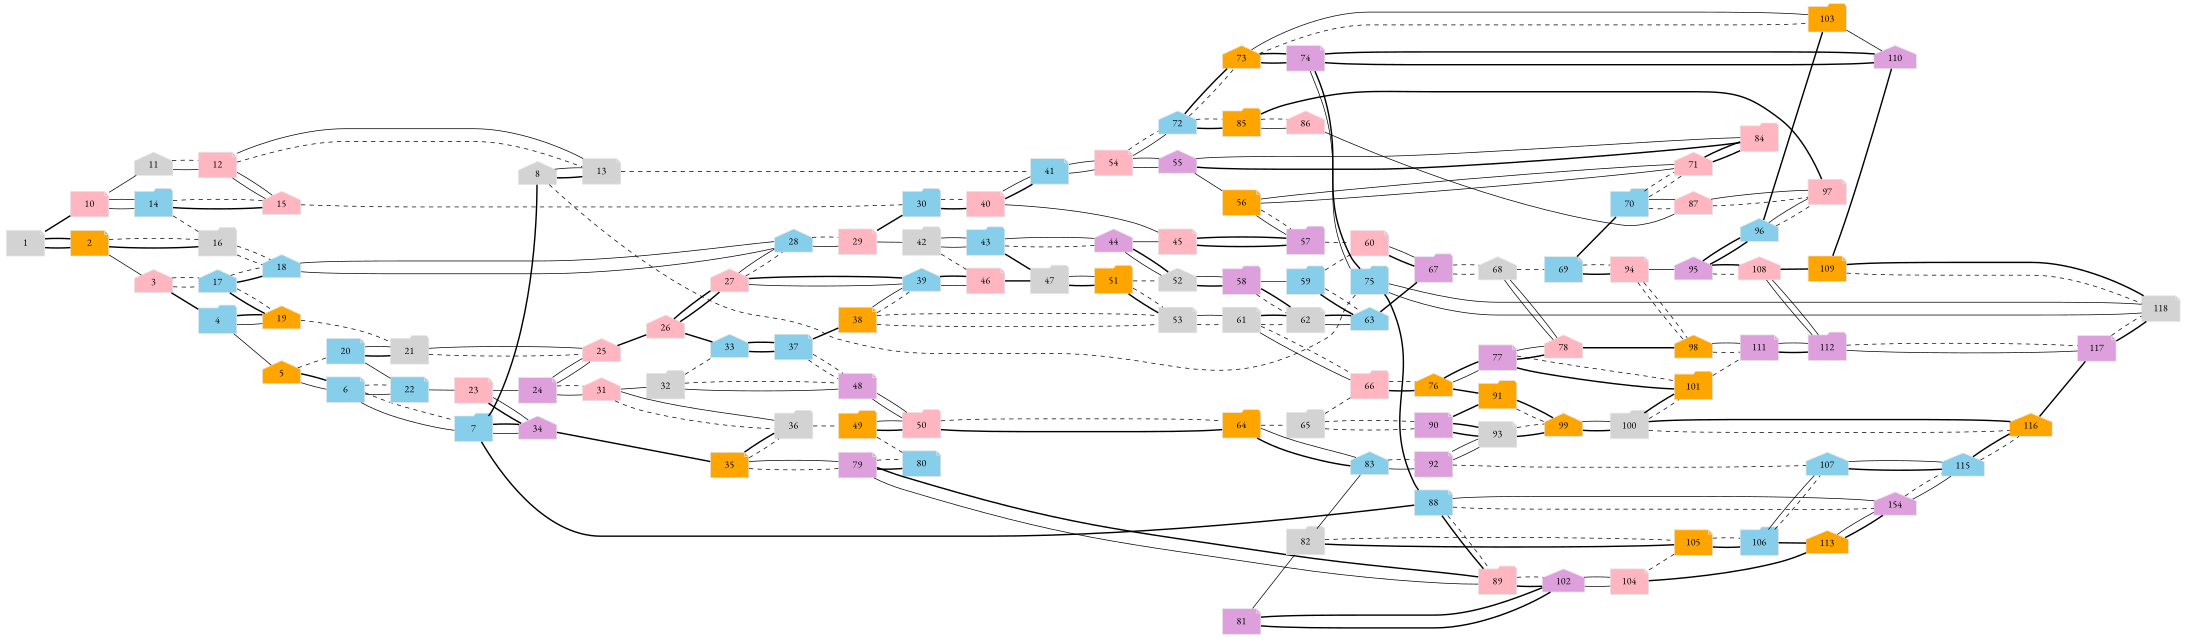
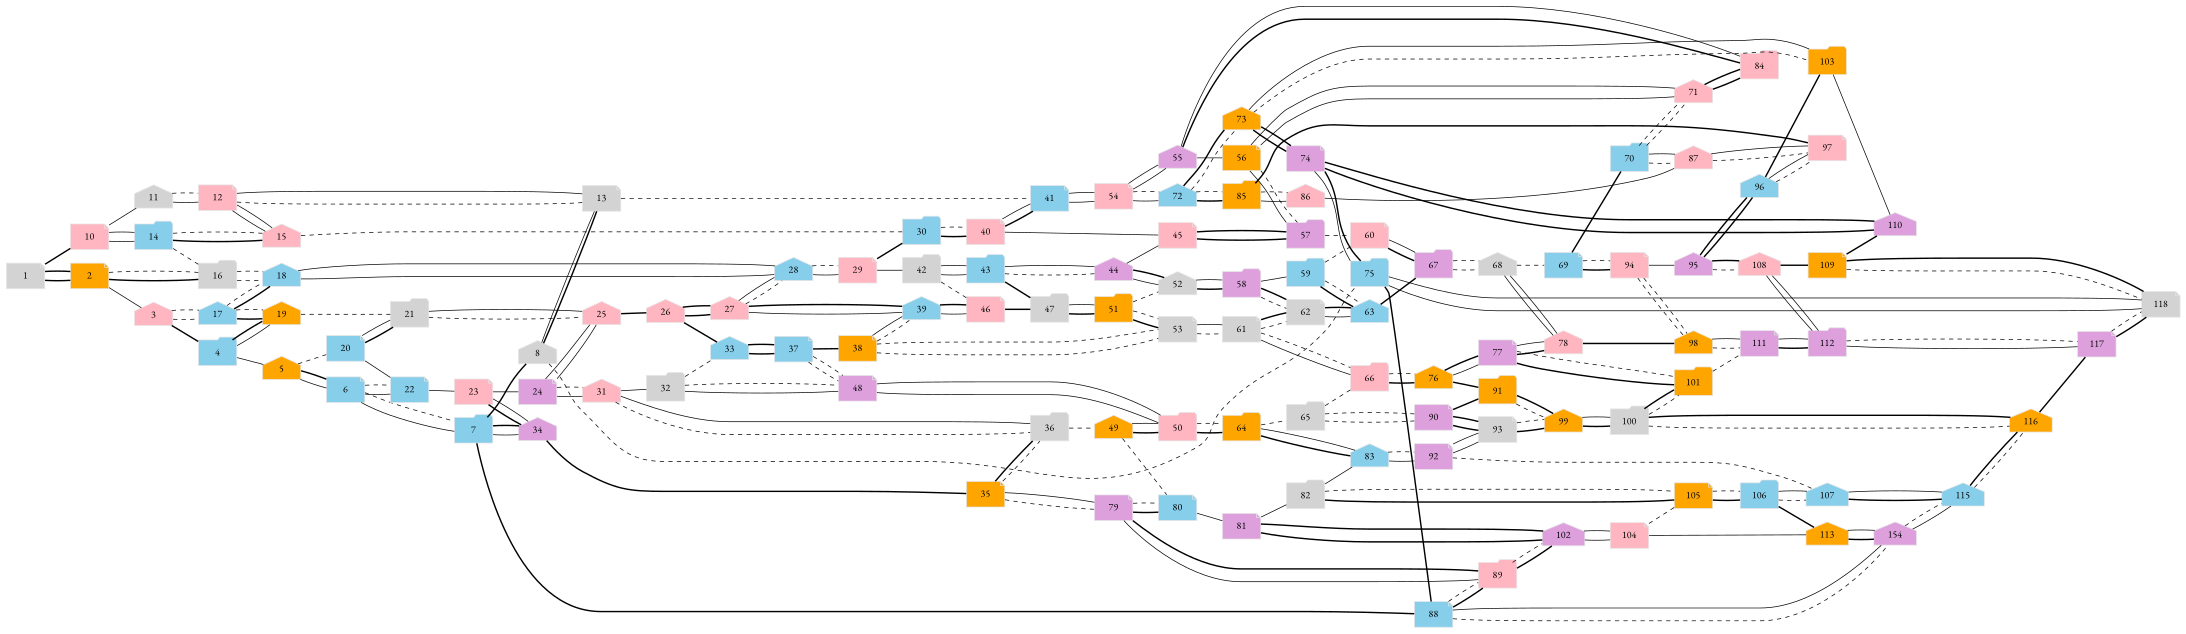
node "49": shape folder -> house
edge "80" -- "81": added
edge "113" -- "104": style bold -> solid
